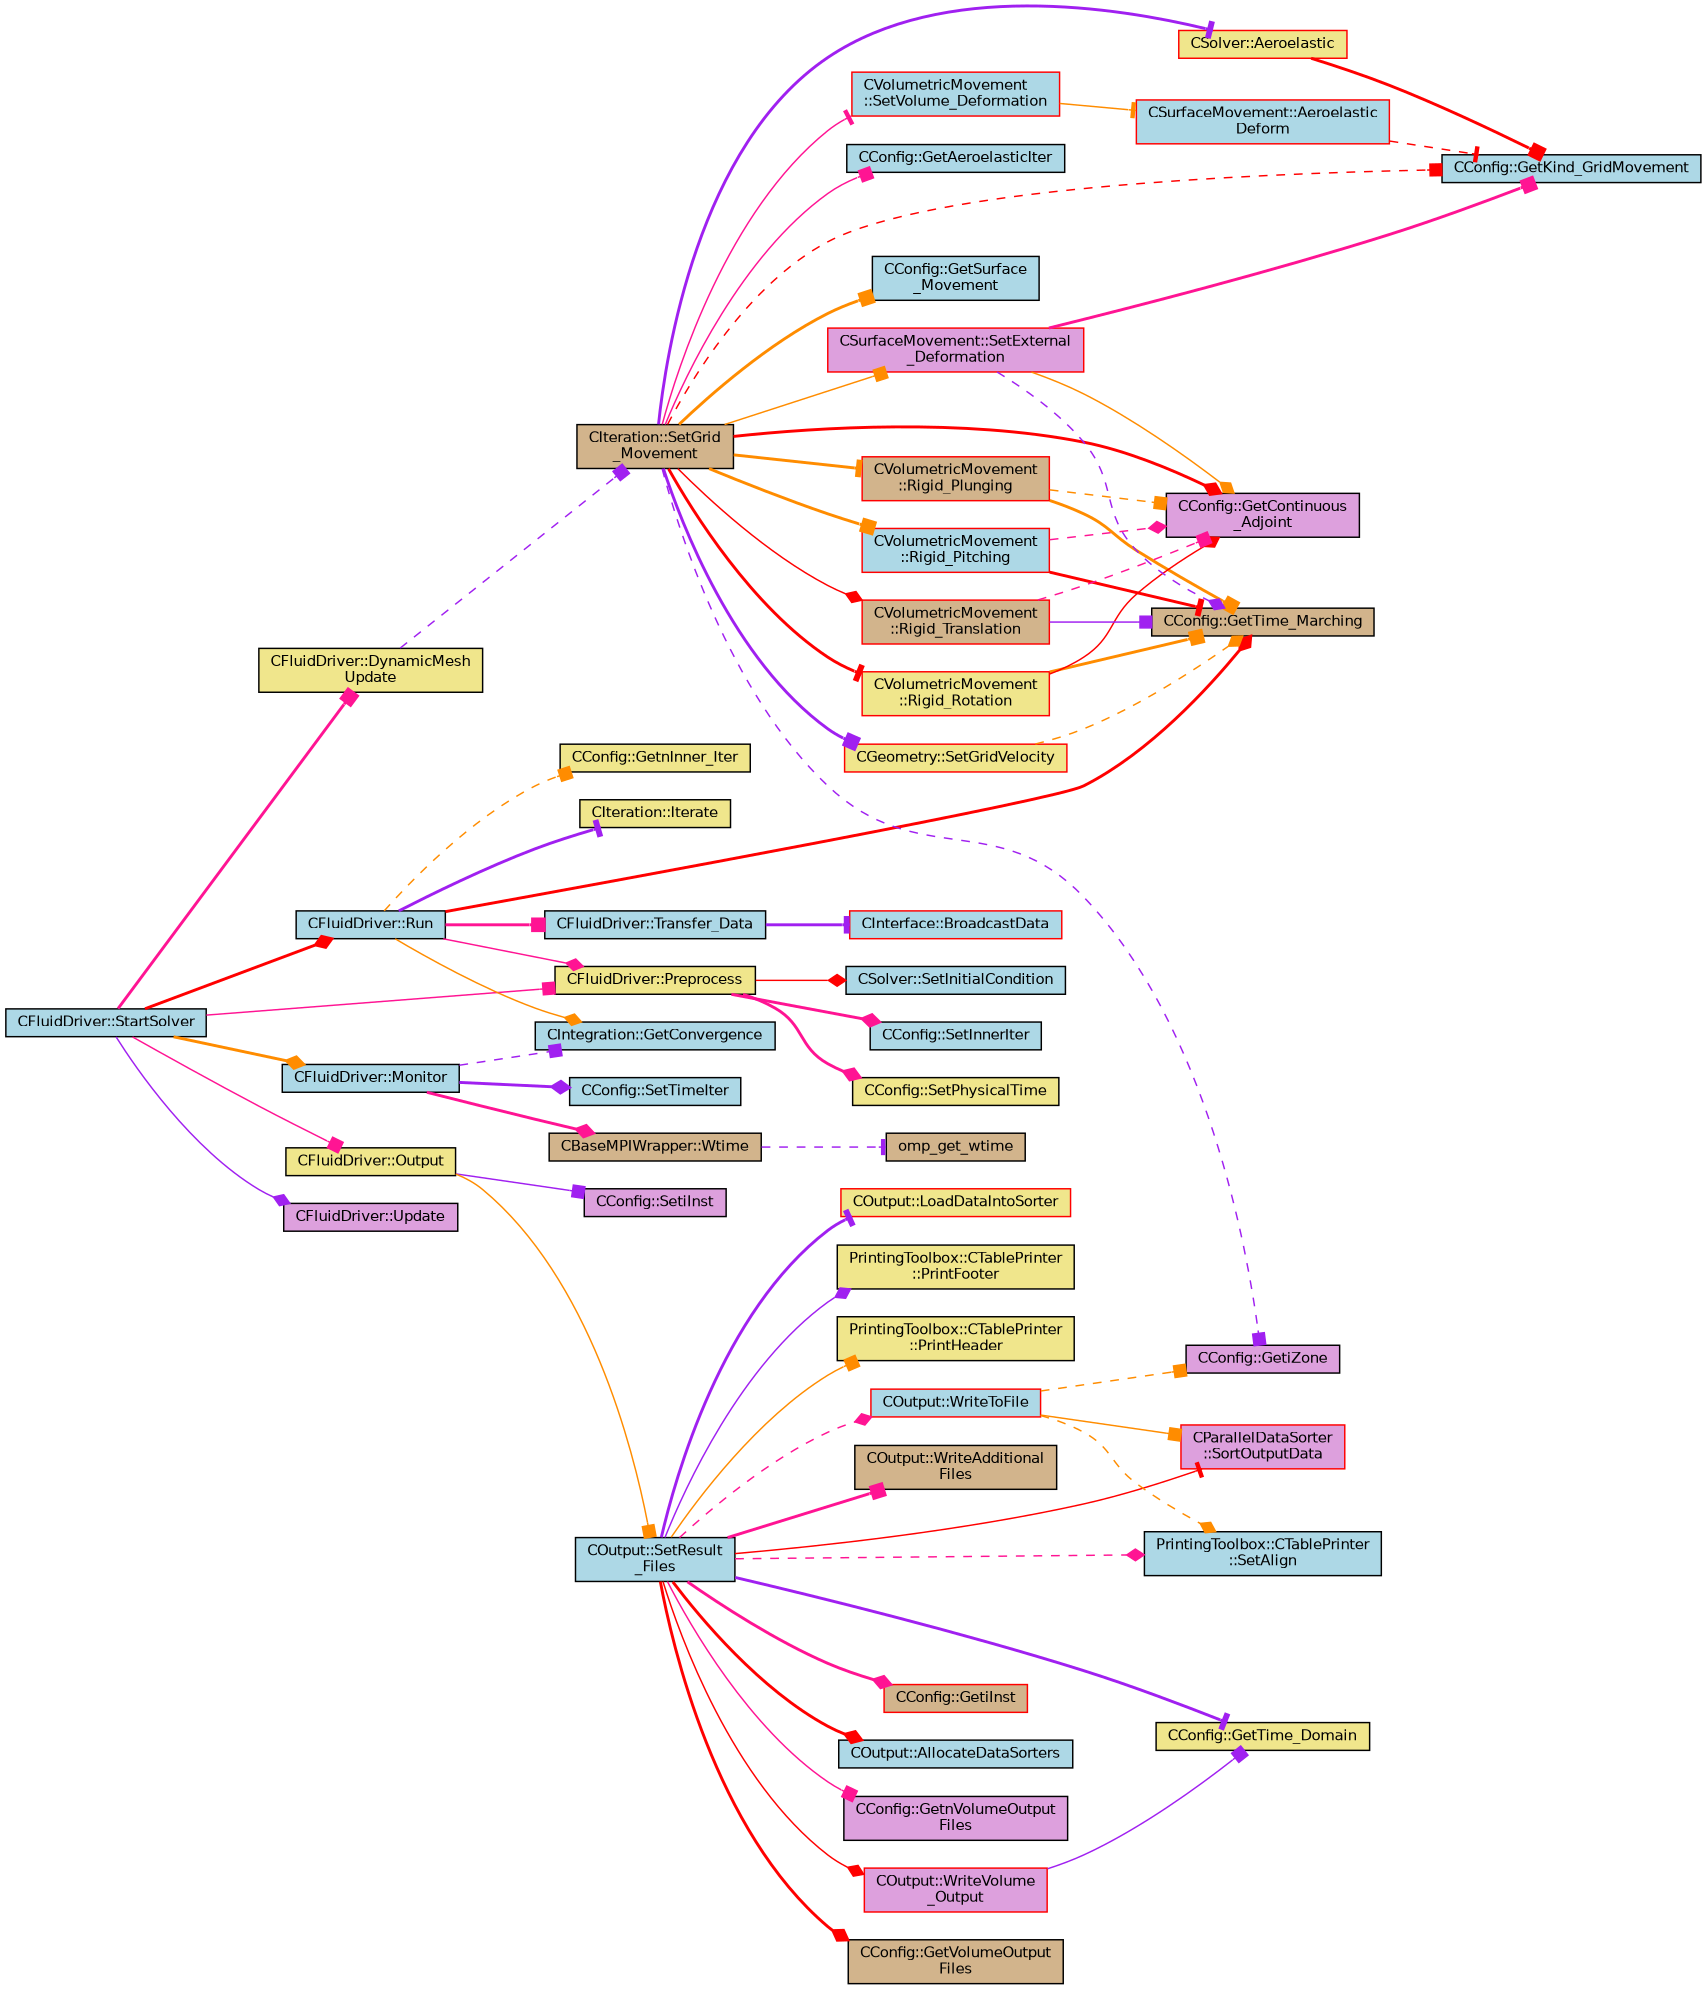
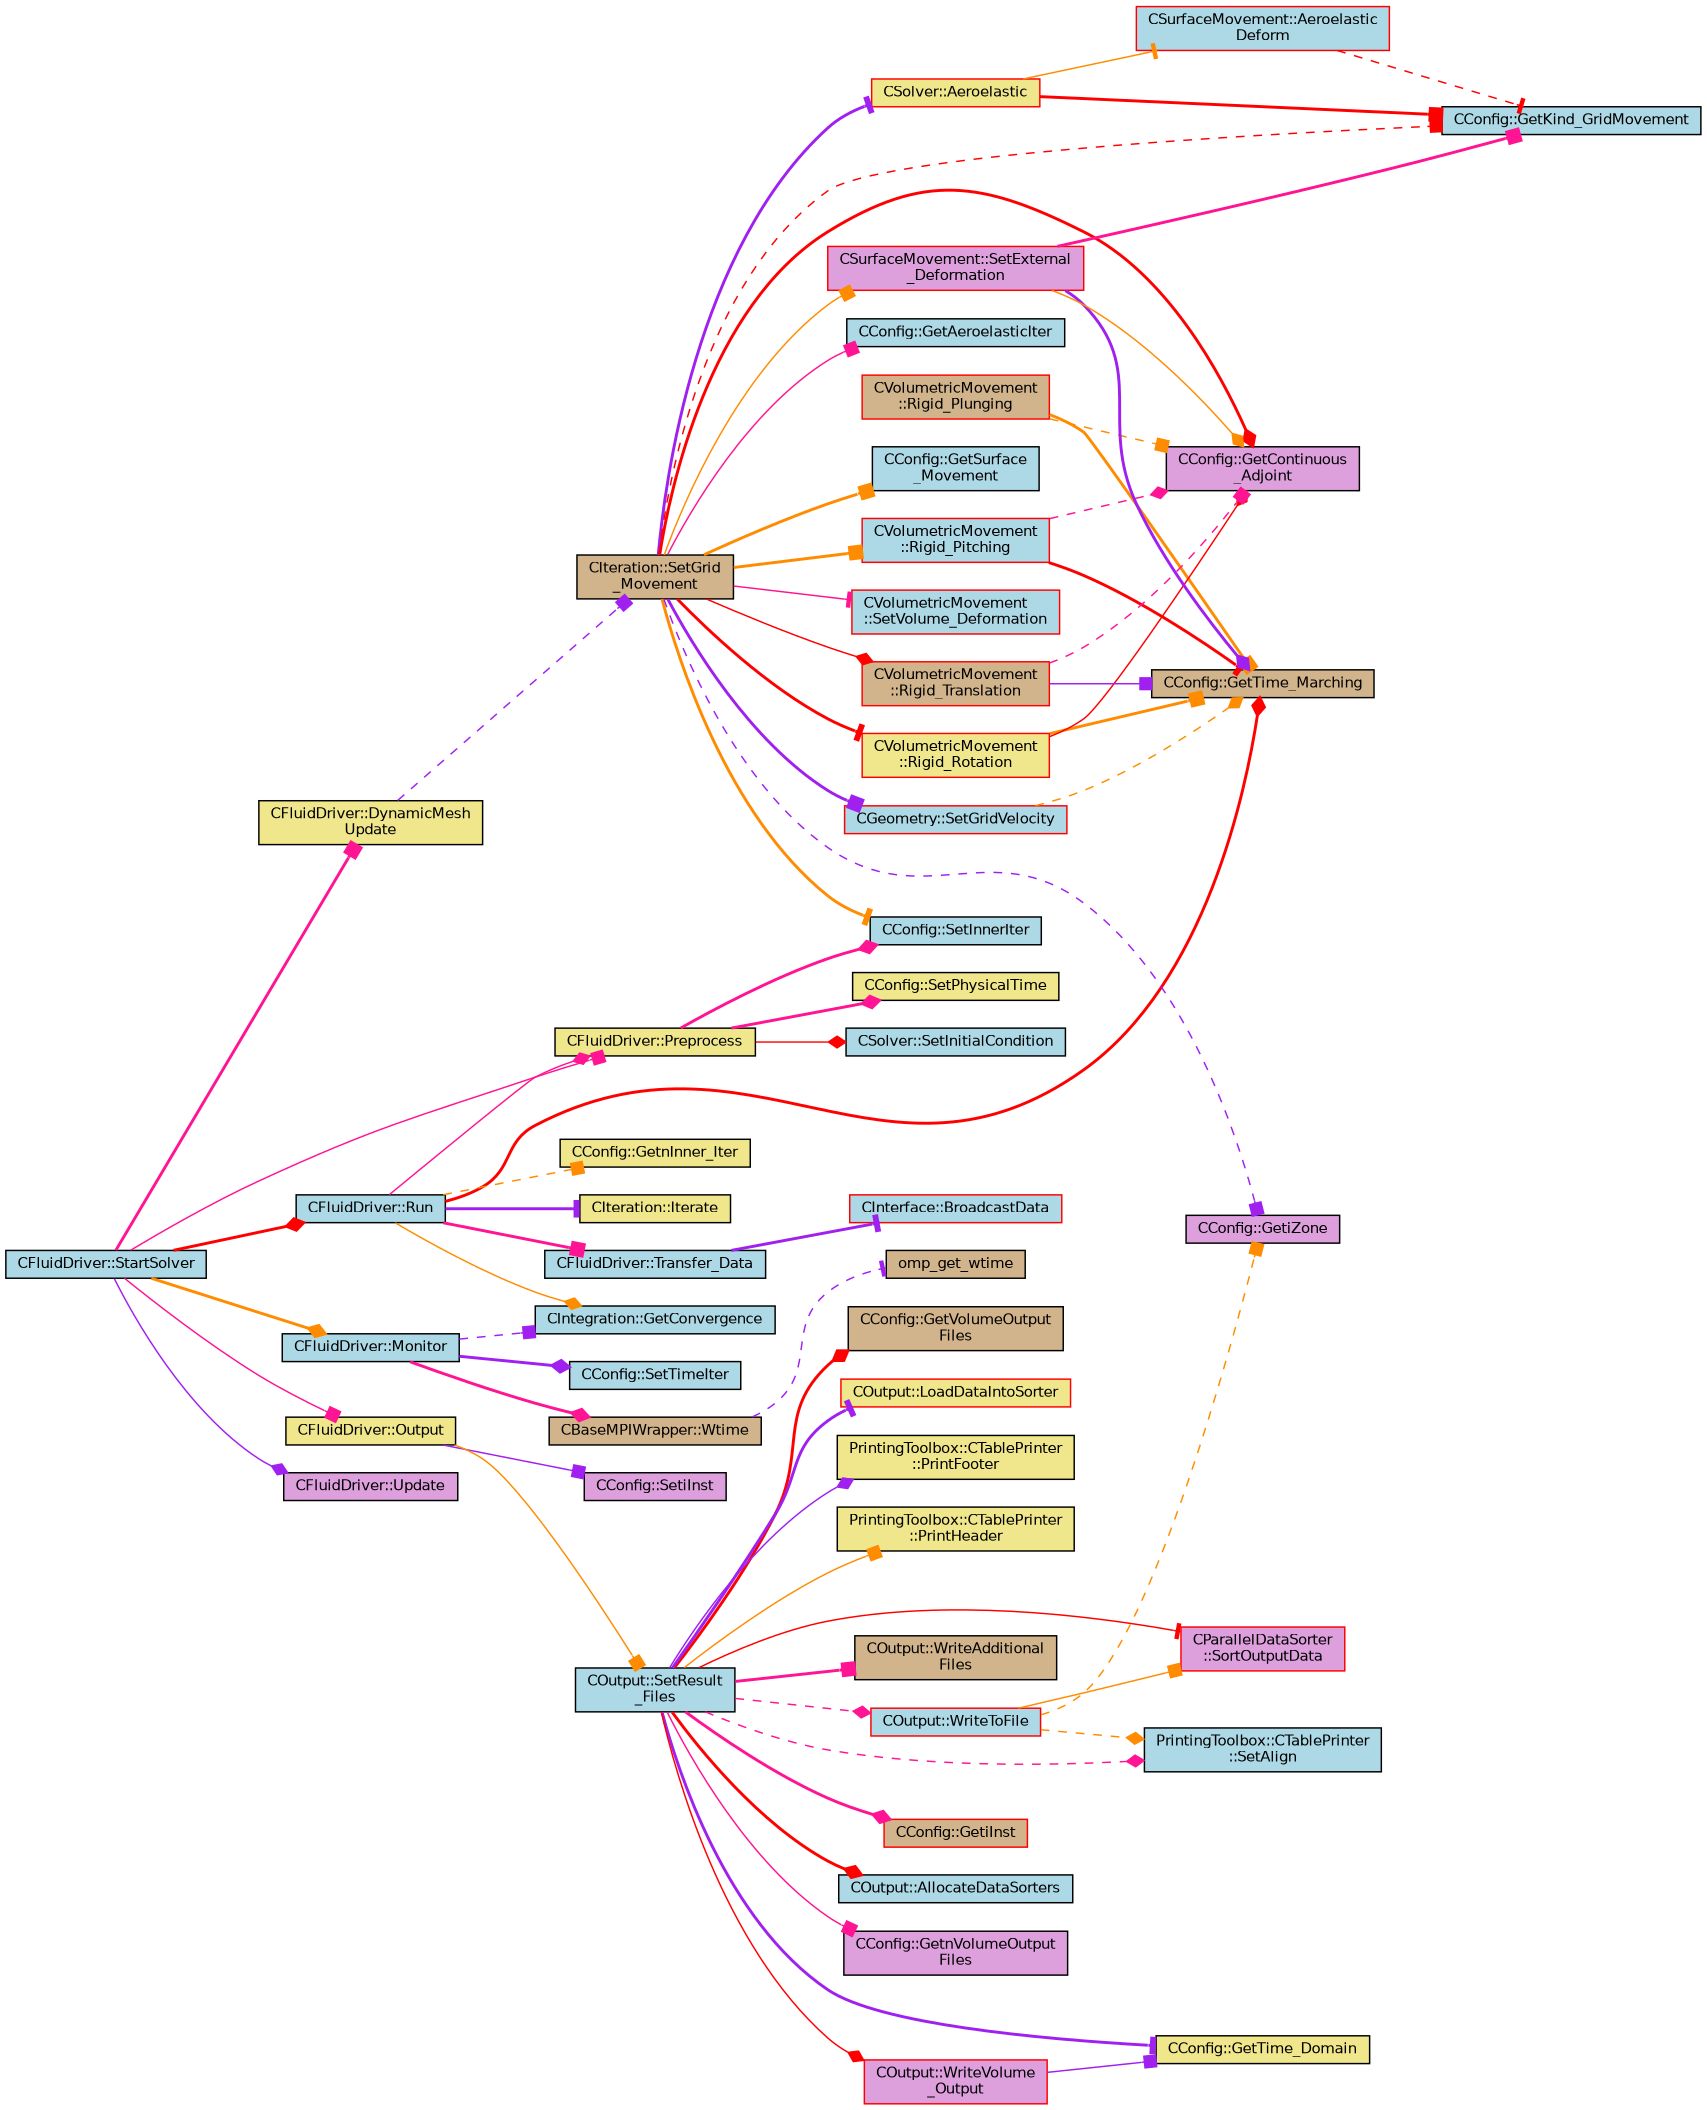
edge "CVolumetricMovement ::SetVolume_Deformation" -> "CSurfaceMovement::Aeroelastic Deform": now "CSolver::Aeroelastic" -> "CSurfaceMovement::Aeroelastic Deform"
edge "CIteration::SetGrid _Movement" -> "CVolumetricMovement ::Rigid_Plunging": now "CIteration::SetGrid _Movement" -> "CConfig::SetInnerIter"
edge "CSurfaceMovement::SetExternal _Deformation" -> "CConfig::GetTime_Marching": style dashed -> bold
node "CGeometry::SetGridVelocity": fillcolor khaki -> lightblue
